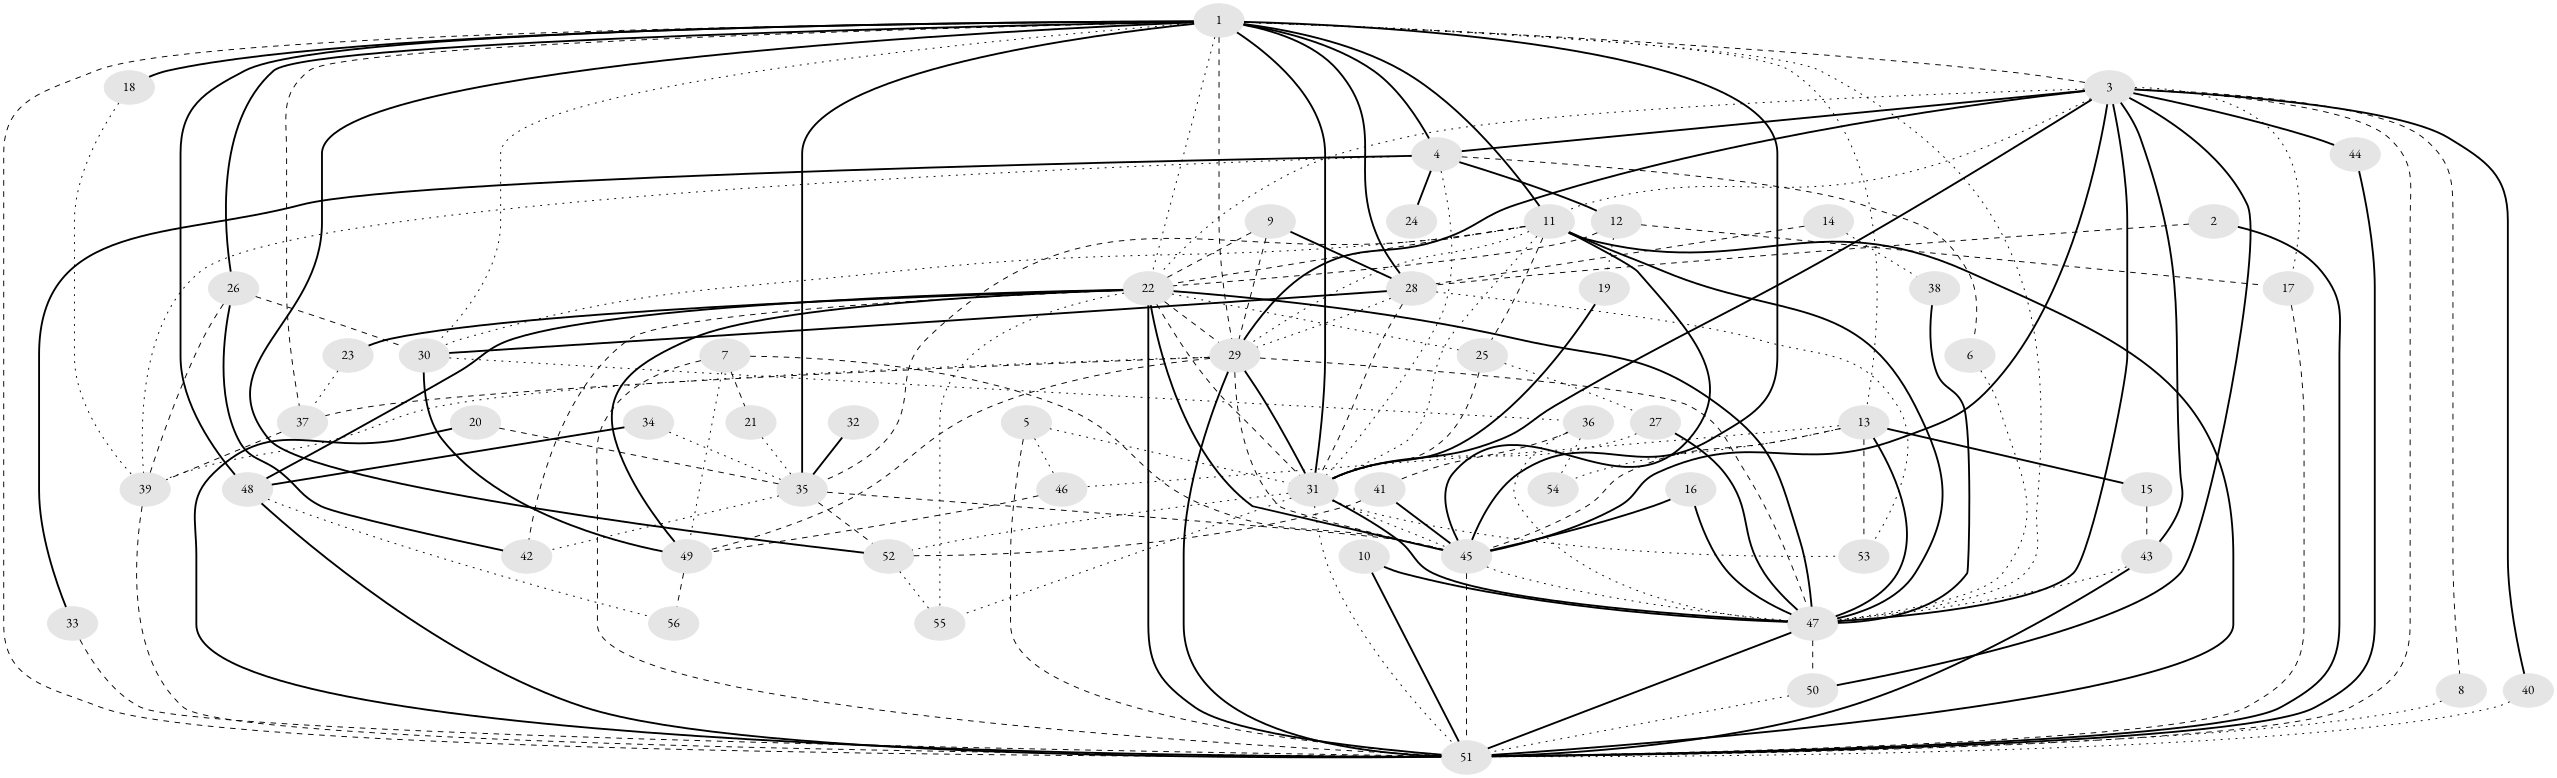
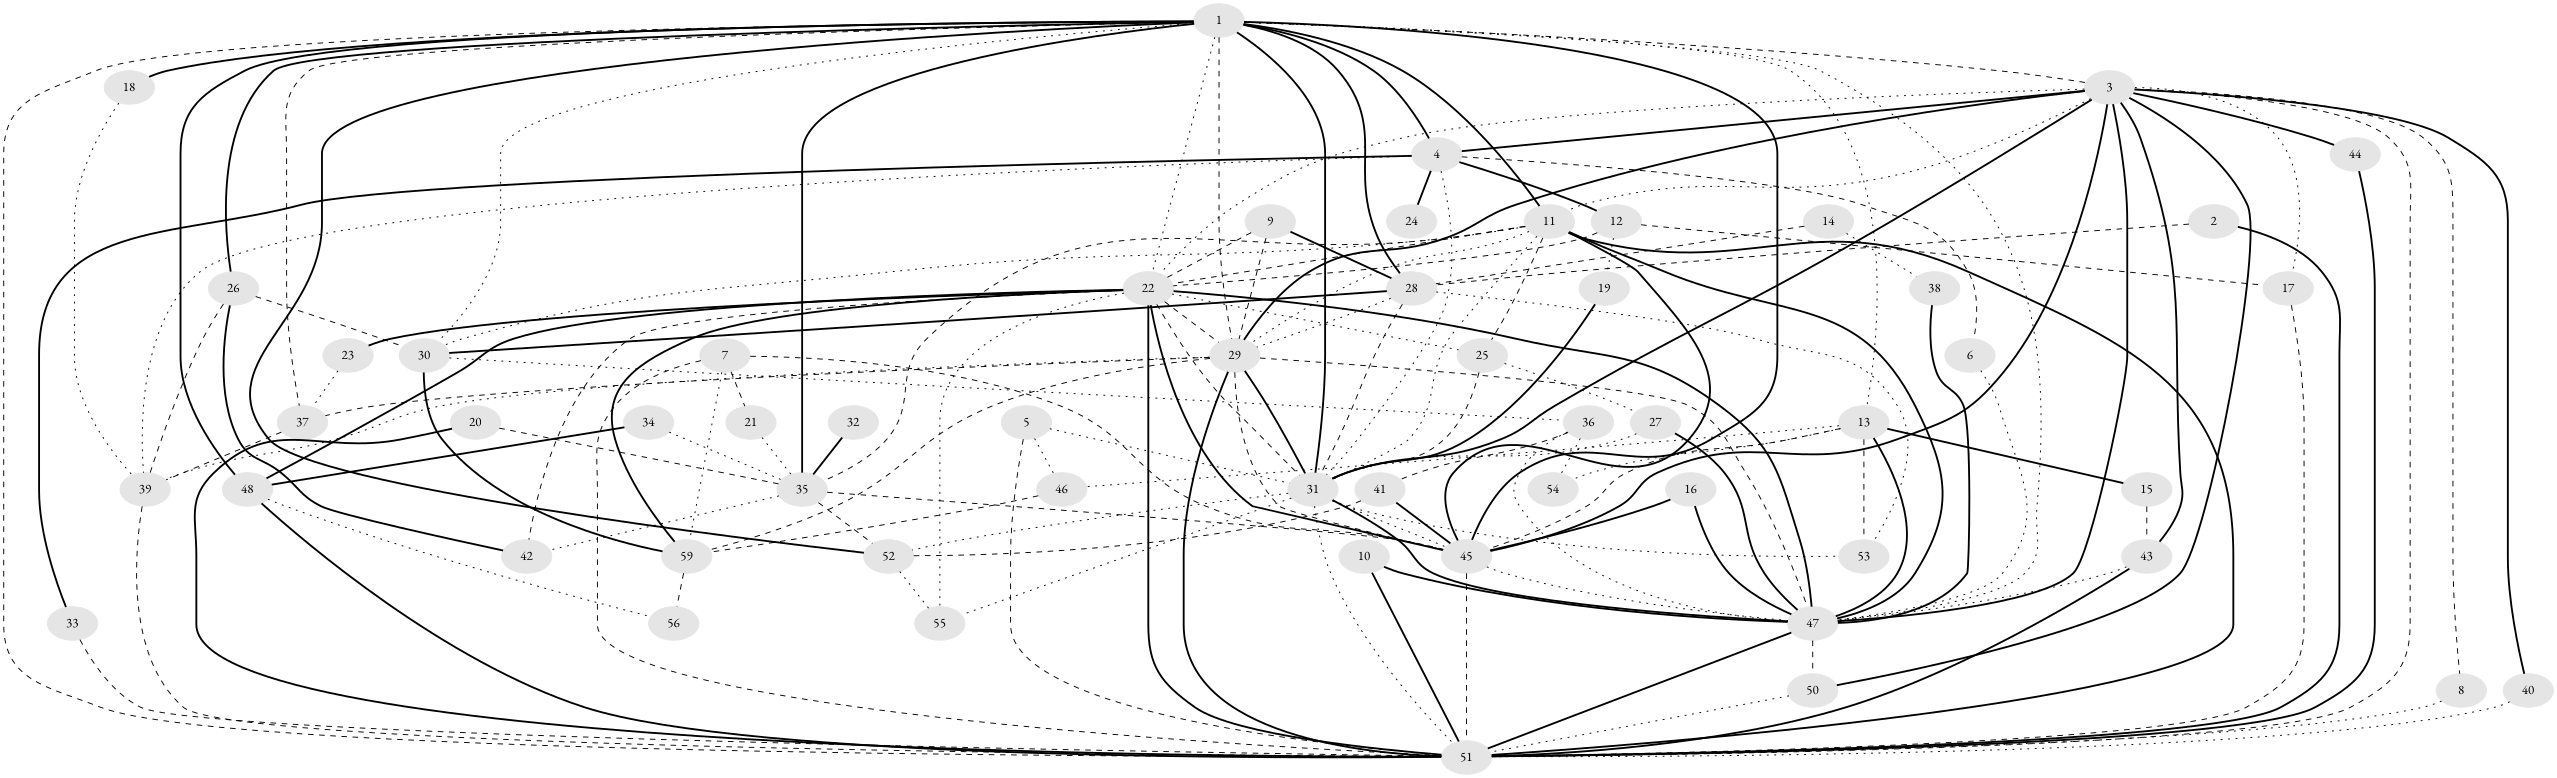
node "49": label "49" -> "59"
